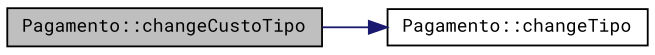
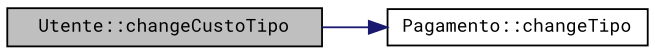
node "Pagamento::changeCustoTipo": label "Pagamento::changeCustoTipo" -> "Utente::changeCustoTipo"
